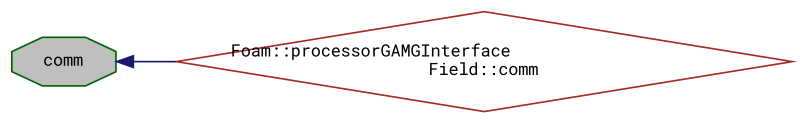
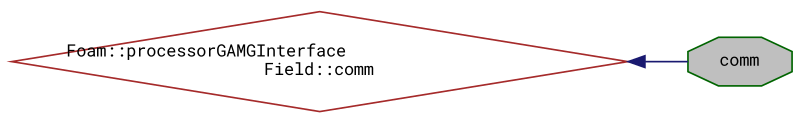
edge "Foam::processorGAMGInterface Field::comm" -> "comm": reversed
